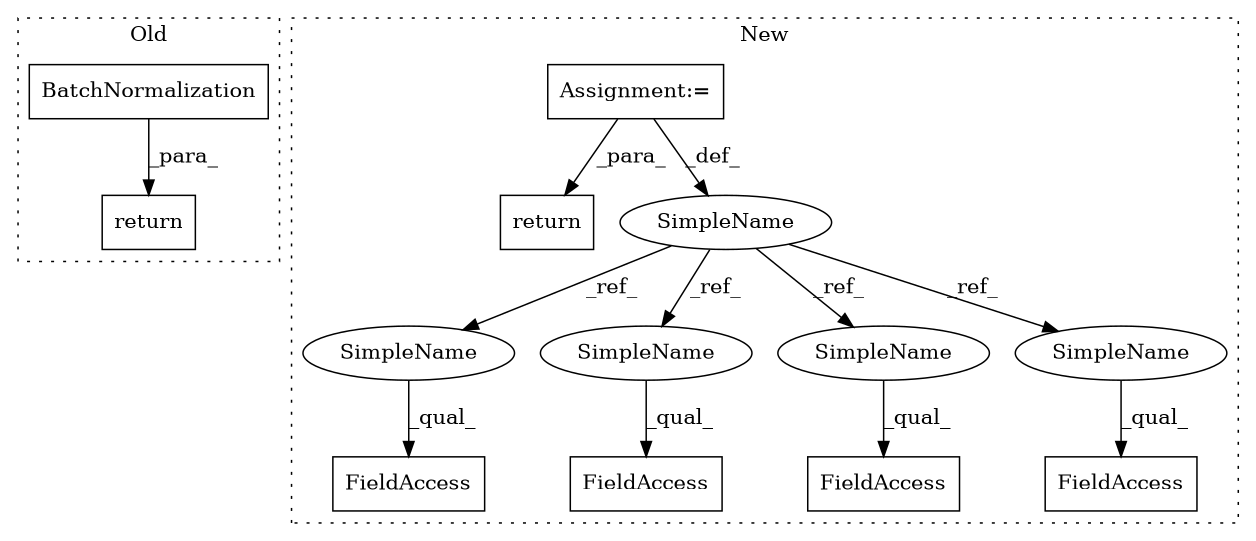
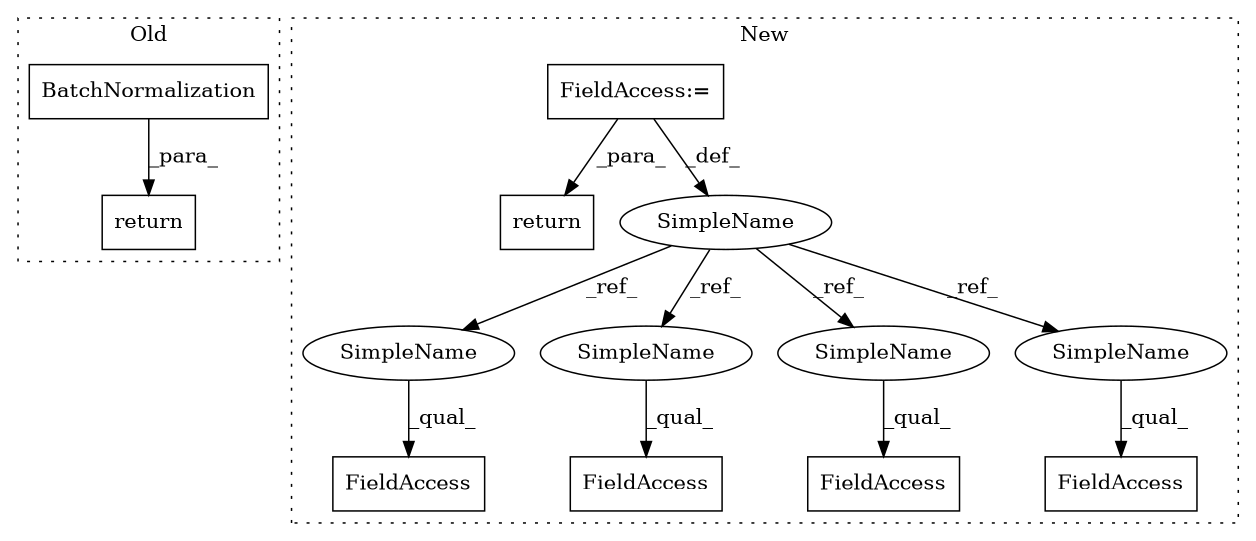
node "Assignment:=": label "Assignment:=" -> "FieldAccess:="
